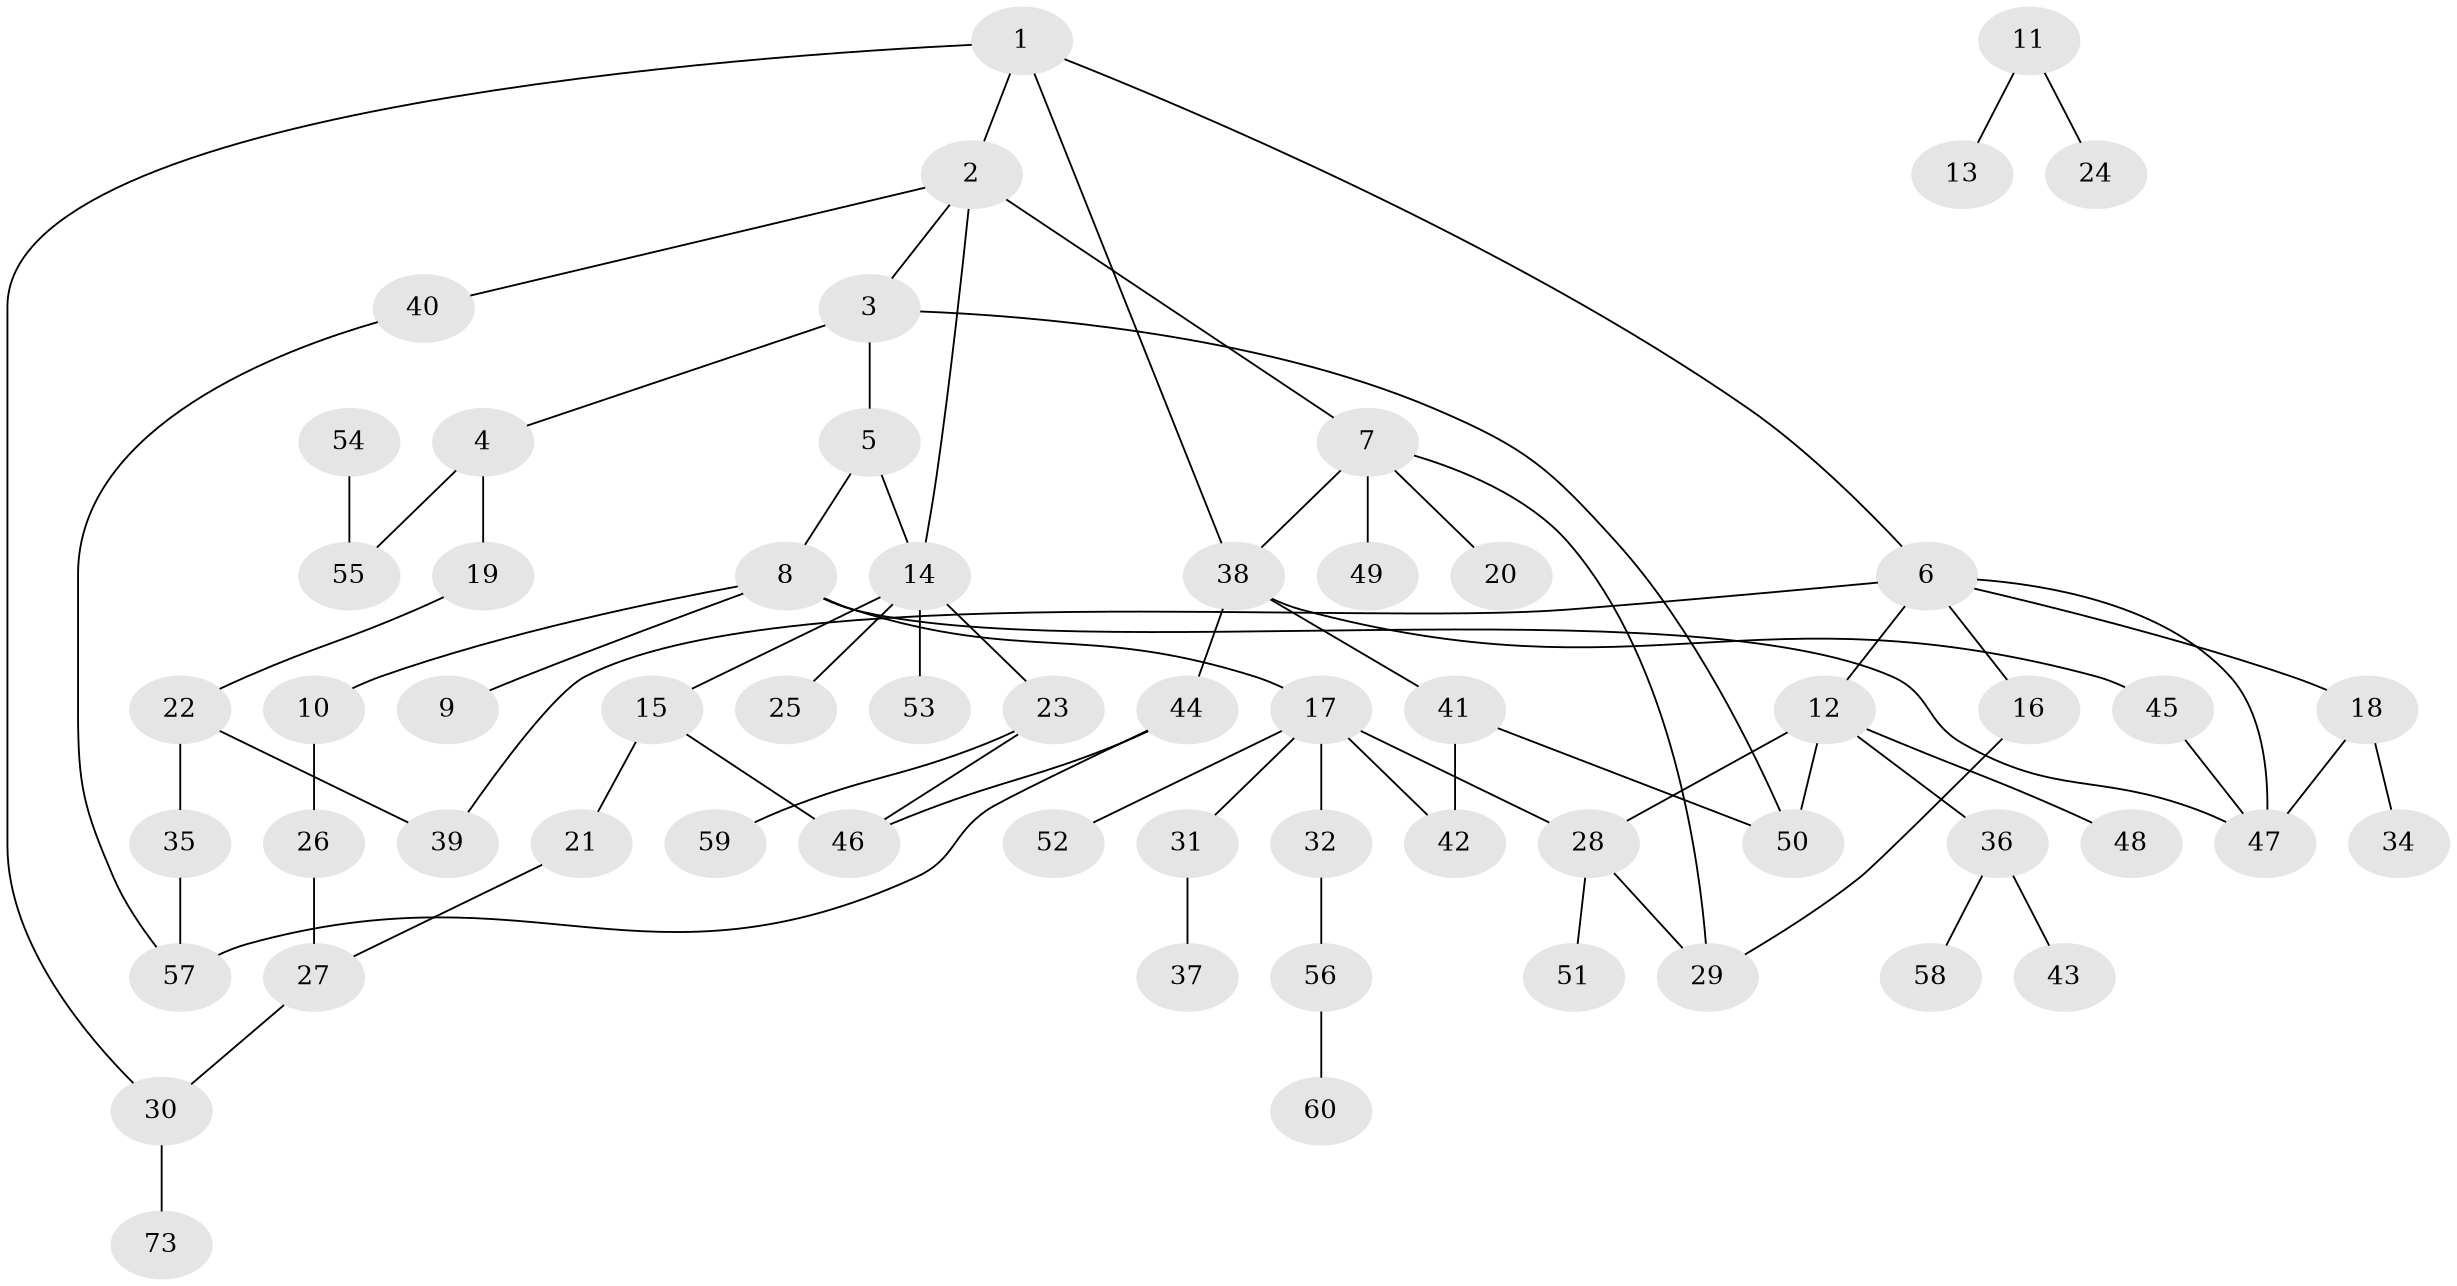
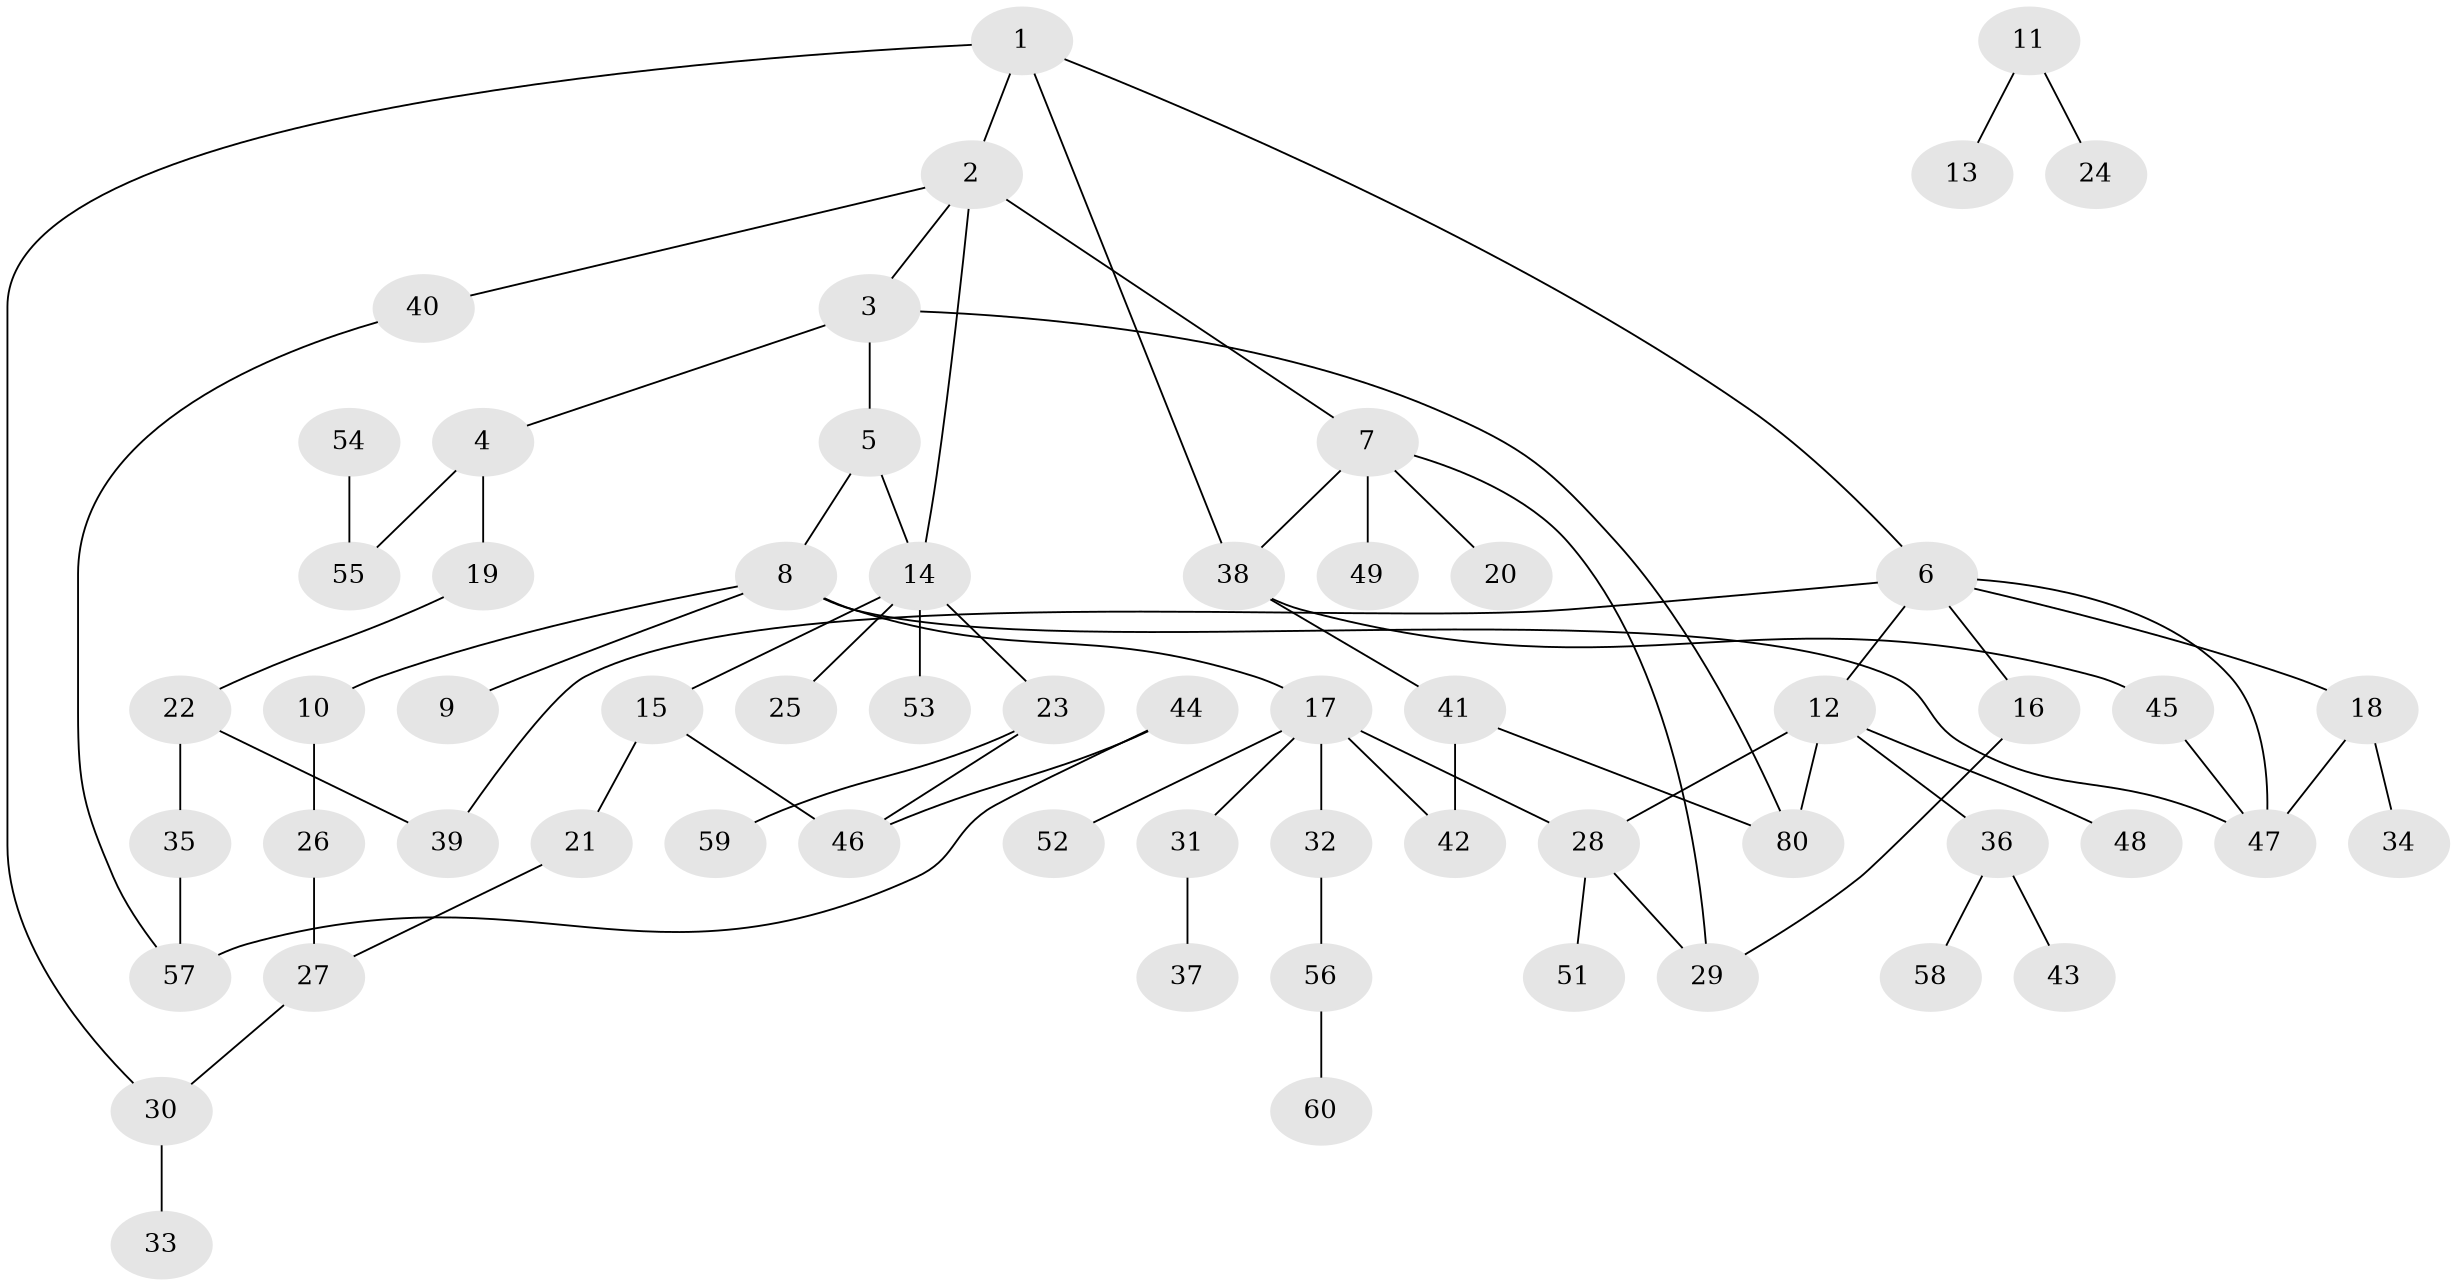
edge "38" -- "44": removed
node "50": label "50" -> "80"
node "73": label "73" -> "33"
